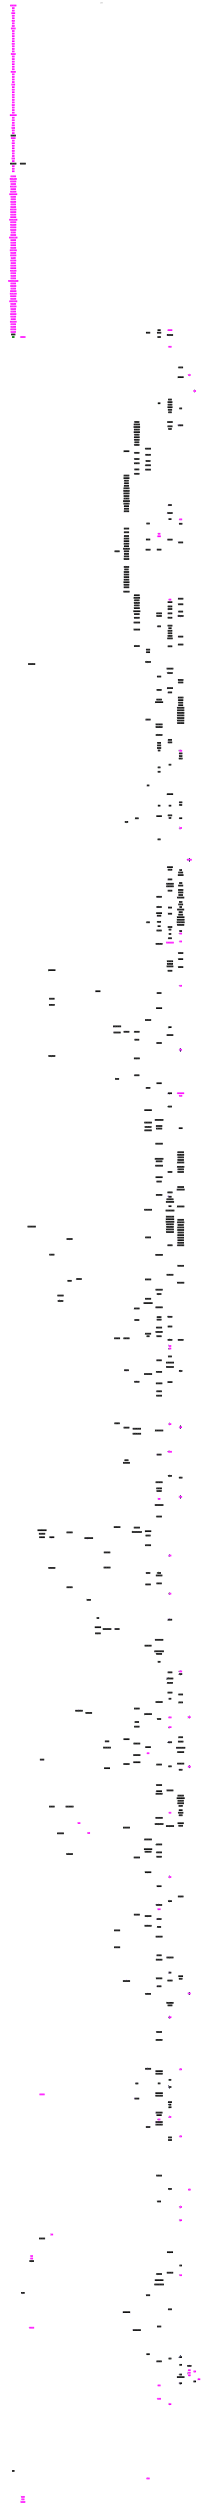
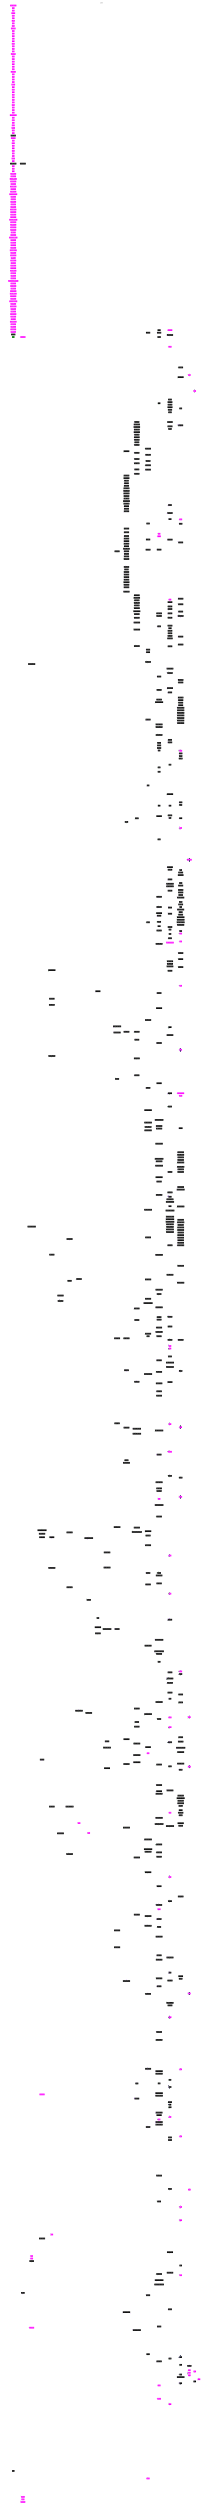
node "strncat@@GLIBC_2.0": added
